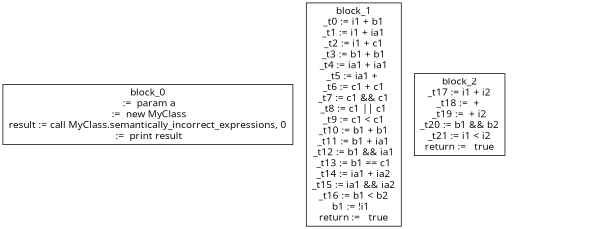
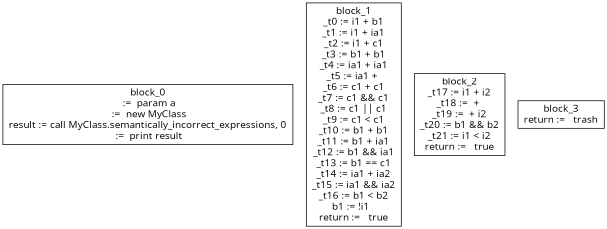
node "block_3 return :=   trash": added
